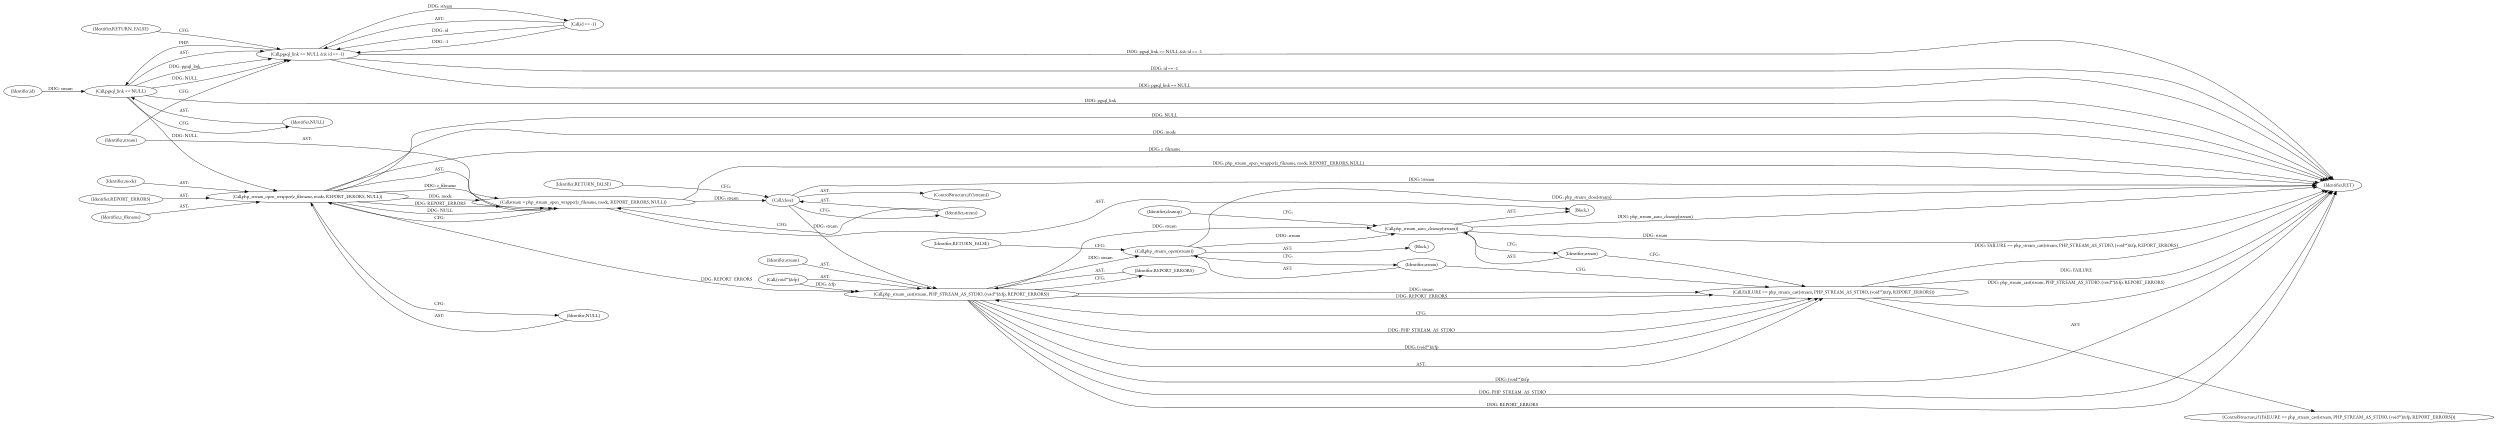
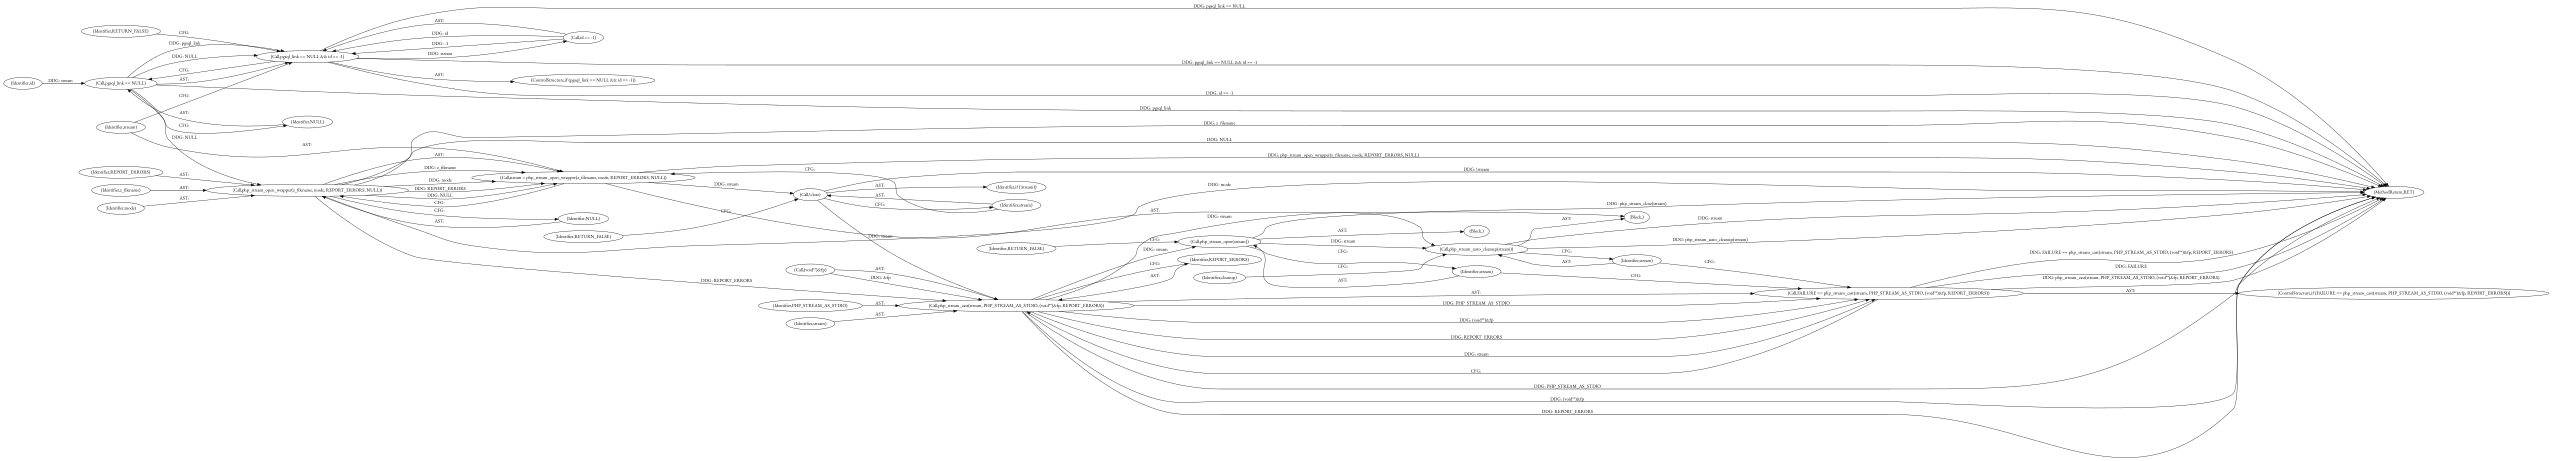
edge "(Call,pgsql_link == NULL && id == -1)" -> "(Call,pgsql_link == NULL)": label "PHP: " -> "CFG: "
node "(ControlStructure,if (pgsql_link == NULL && id == -1))": added
node "(Identifier,RET)": label "(Identifier,RET)" -> "(MethodReturn,RET)"
node "(ControlStructure,if (!stream))": label "(ControlStructure,if (!stream))" -> "(Identifier,if (!stream))"
node "(Identifier,PHP_STREAM_AS_STDIO)": added
